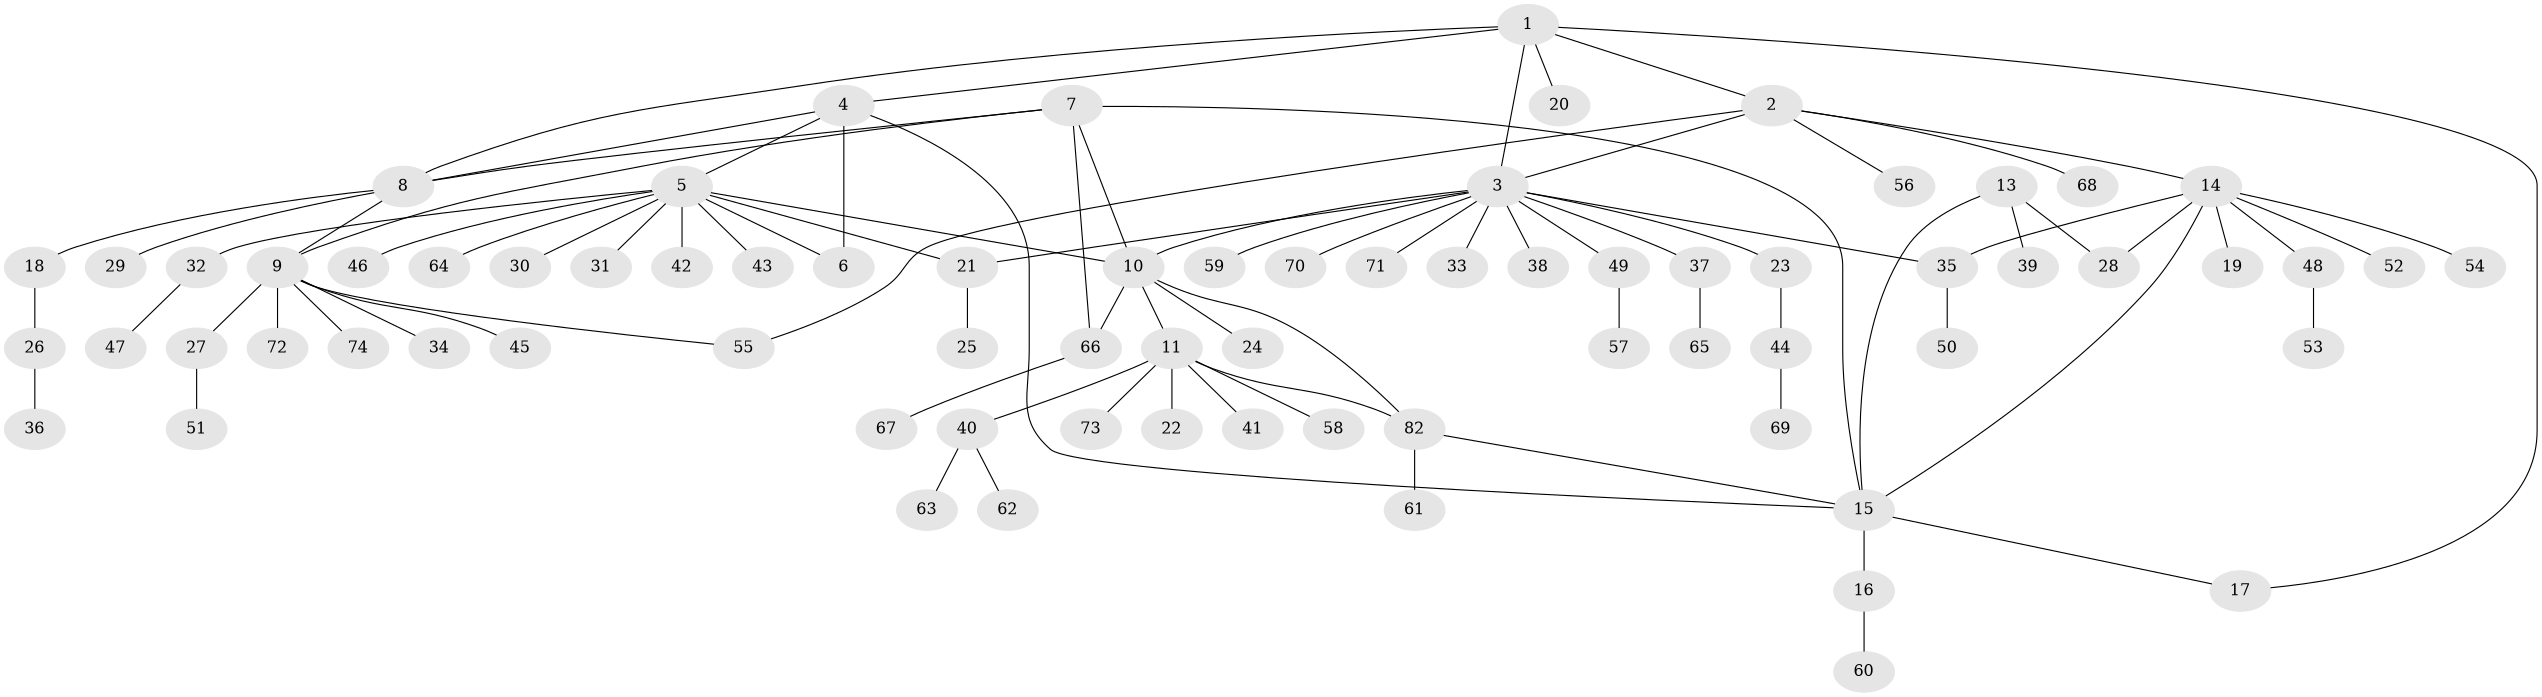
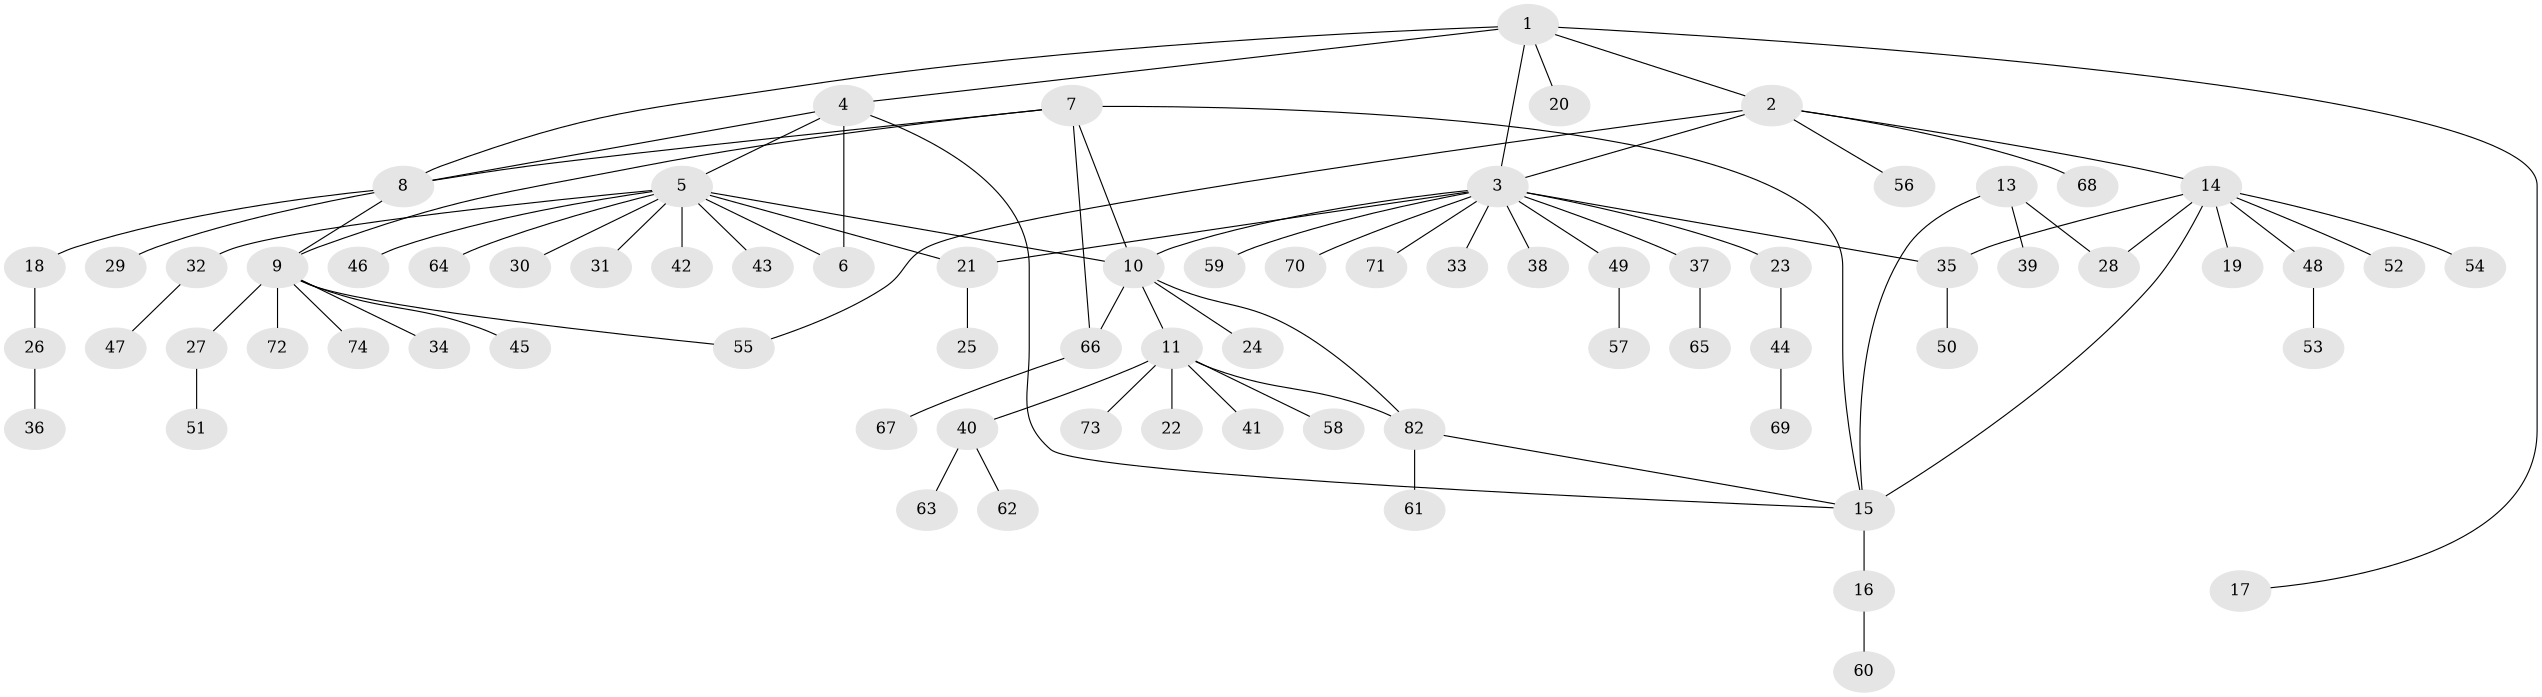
edge "15" -- "17": removed
